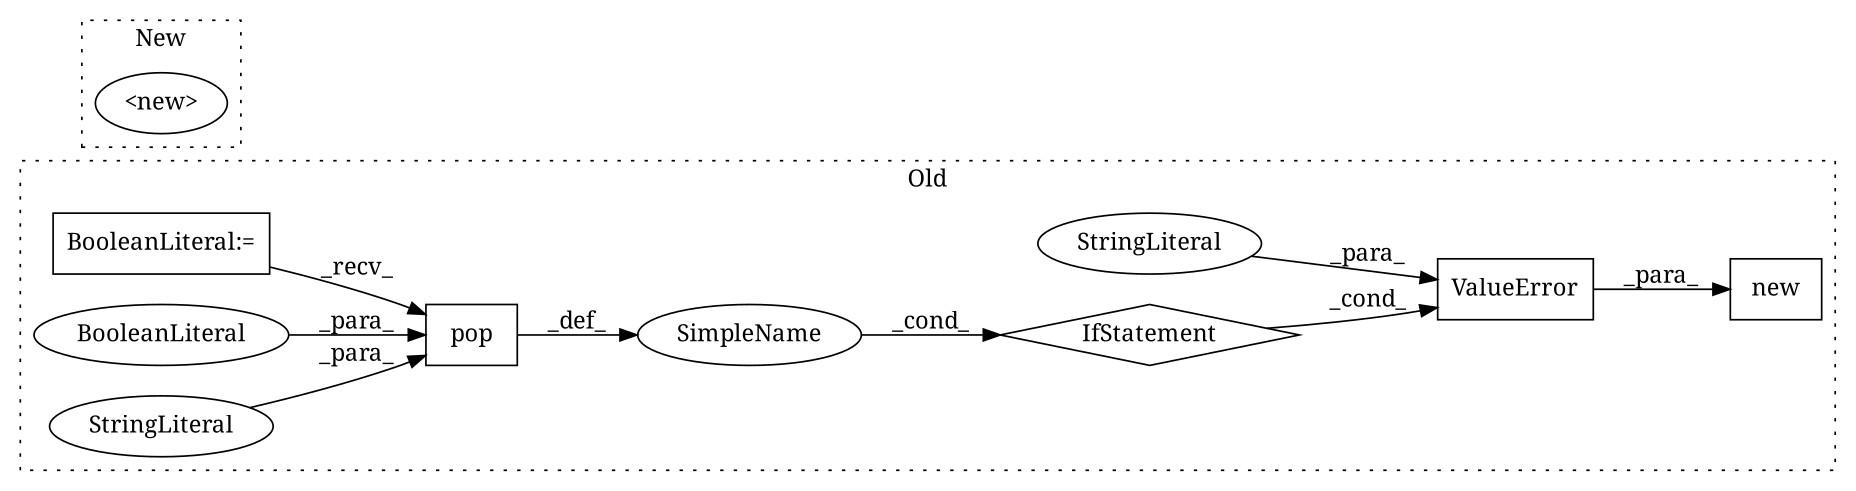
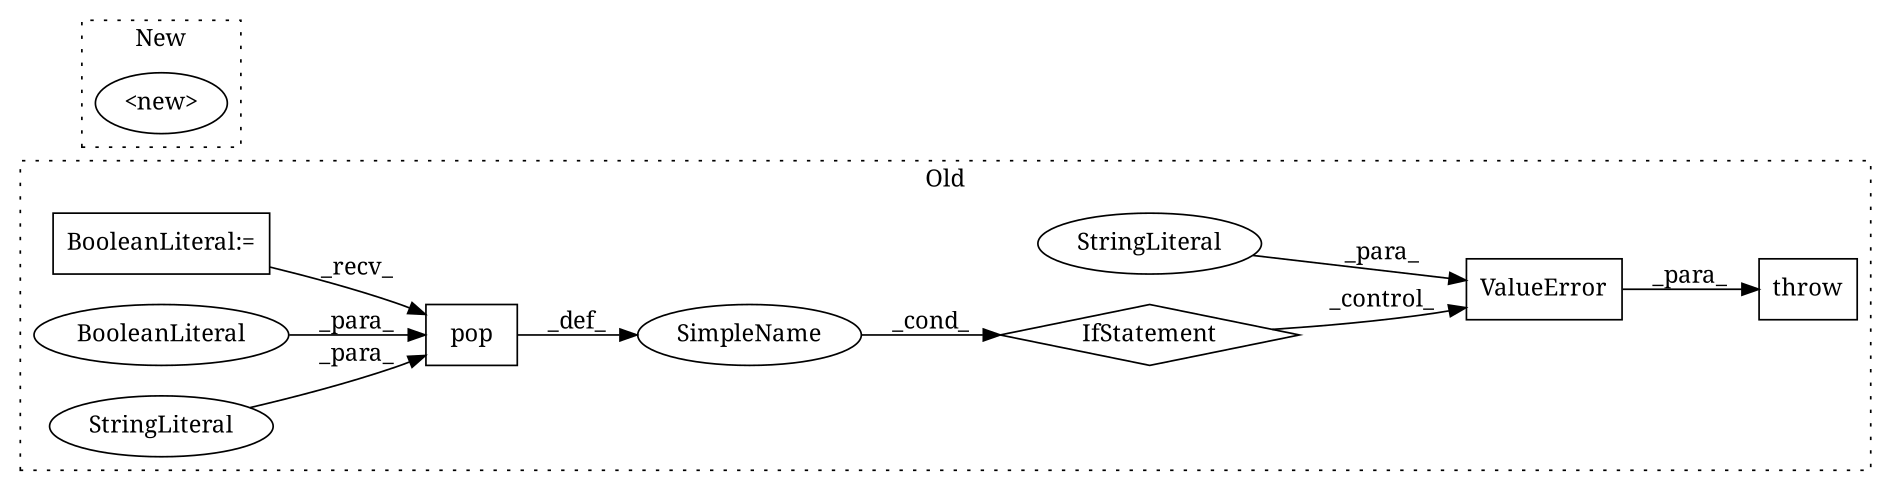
node "new": label "new" -> "throw"
edge "IfStatement" -> "ValueError": label "_cond_" -> "_control_"
